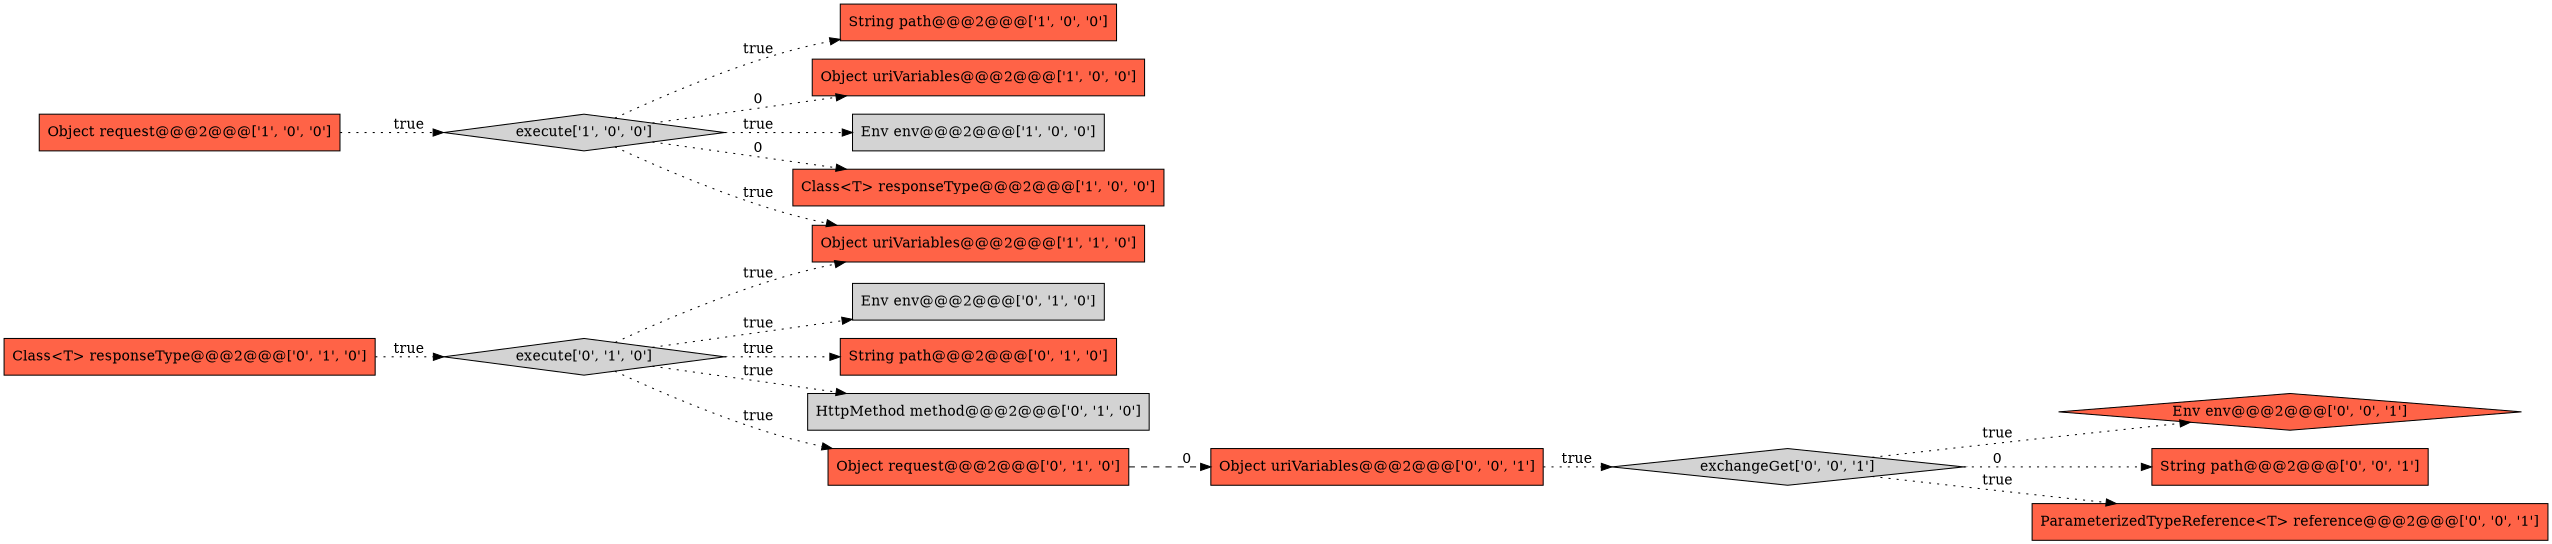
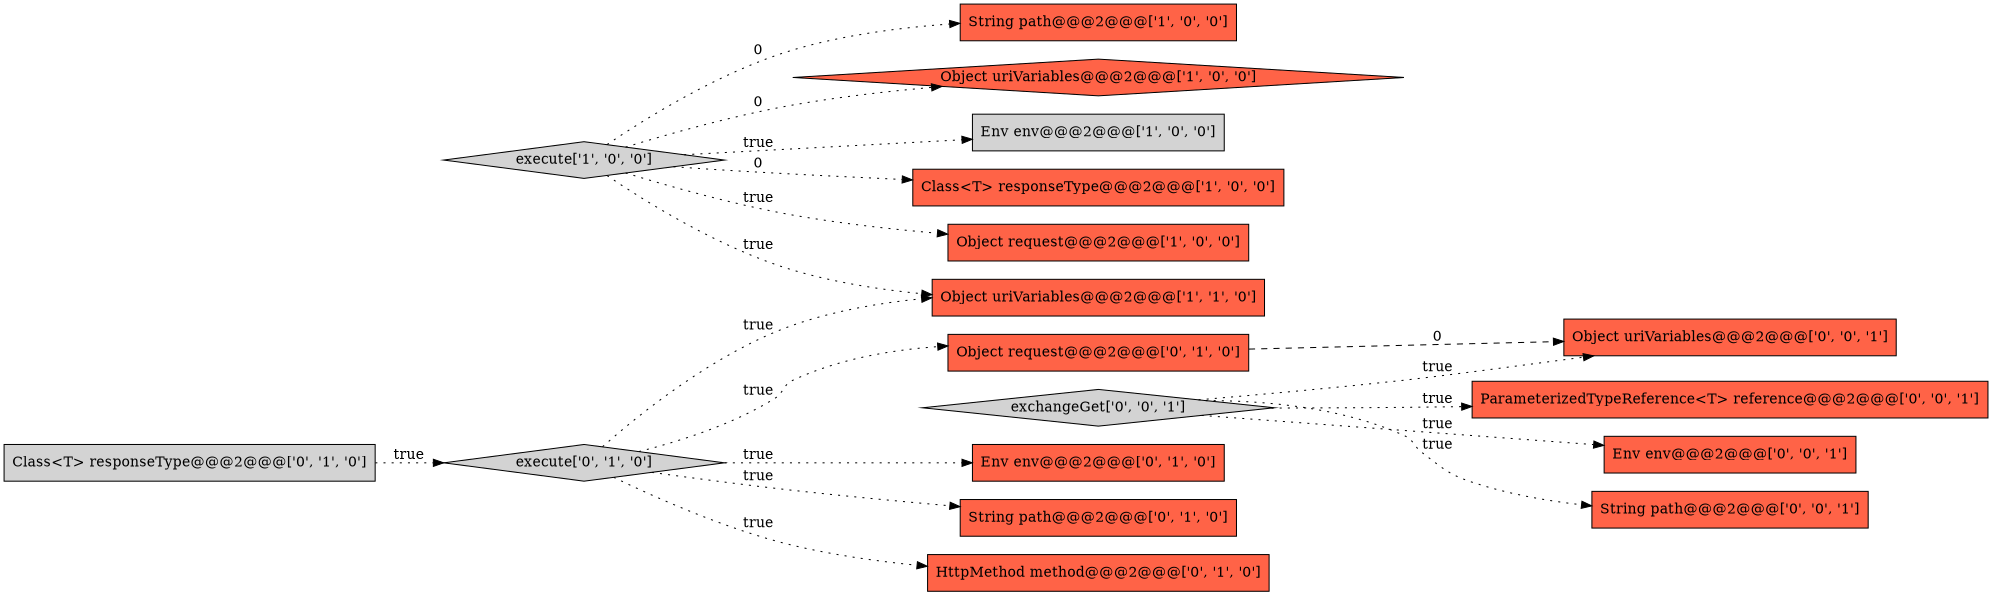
edge "execute['1', '0', '0']" -> "String path@@@2@@@['1', '0', '0']": label "true" -> "0"
node "Object uriVariables@@@2@@@['1', '0', '0']": shape box -> diamond
edge "Object request@@@2@@@['1', '0', '0']" -> "execute['1', '0', '0']": reversed
node "Env env@@@2@@@['0', '1', '0']": fillcolor lightgray -> tomato
node "Class<T> responseType@@@2@@@['0', '1', '0']": fillcolor tomato -> lightgray
node "HttpMethod method@@@2@@@['0', '1', '0']": fillcolor lightgray -> tomato
node "Env env@@@2@@@['0', '0', '1']": shape diamond -> box
edge "exchangeGet['0', '0', '1']" -> "String path@@@2@@@['0', '0', '1']": label "0" -> "true"
edge "Object uriVariables@@@2@@@['0', '0', '1']" -> "exchangeGet['0', '0', '1']": reversed
